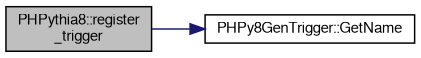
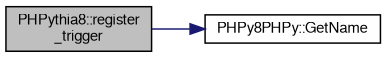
node "PHPy8GenTrigger::GetName": label "PHPy8GenTrigger::GetName" -> "PHPy8PHPy::GetName"
